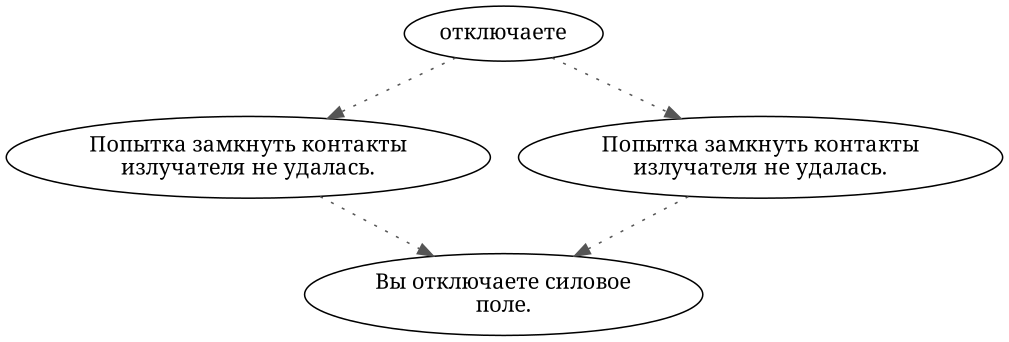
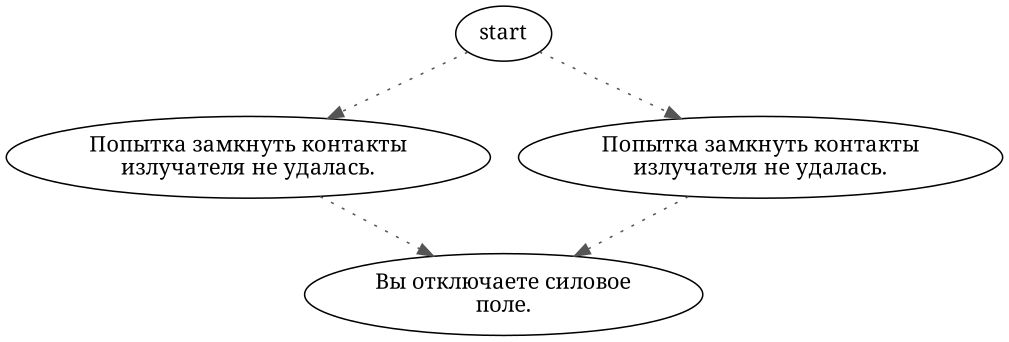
node "отключаете": label "отключаете" -> "start"
